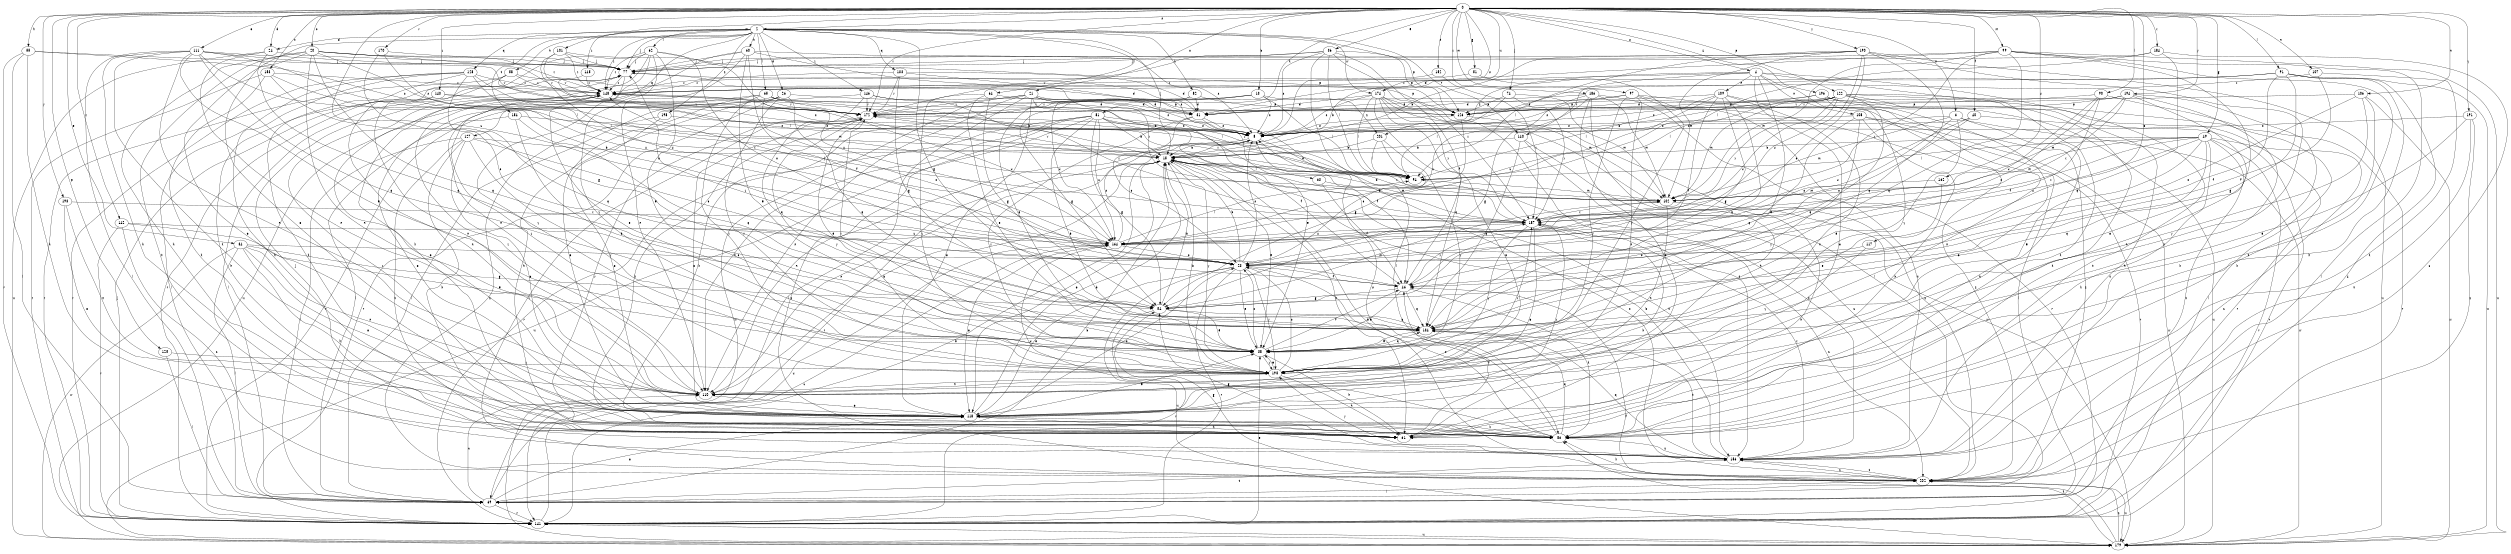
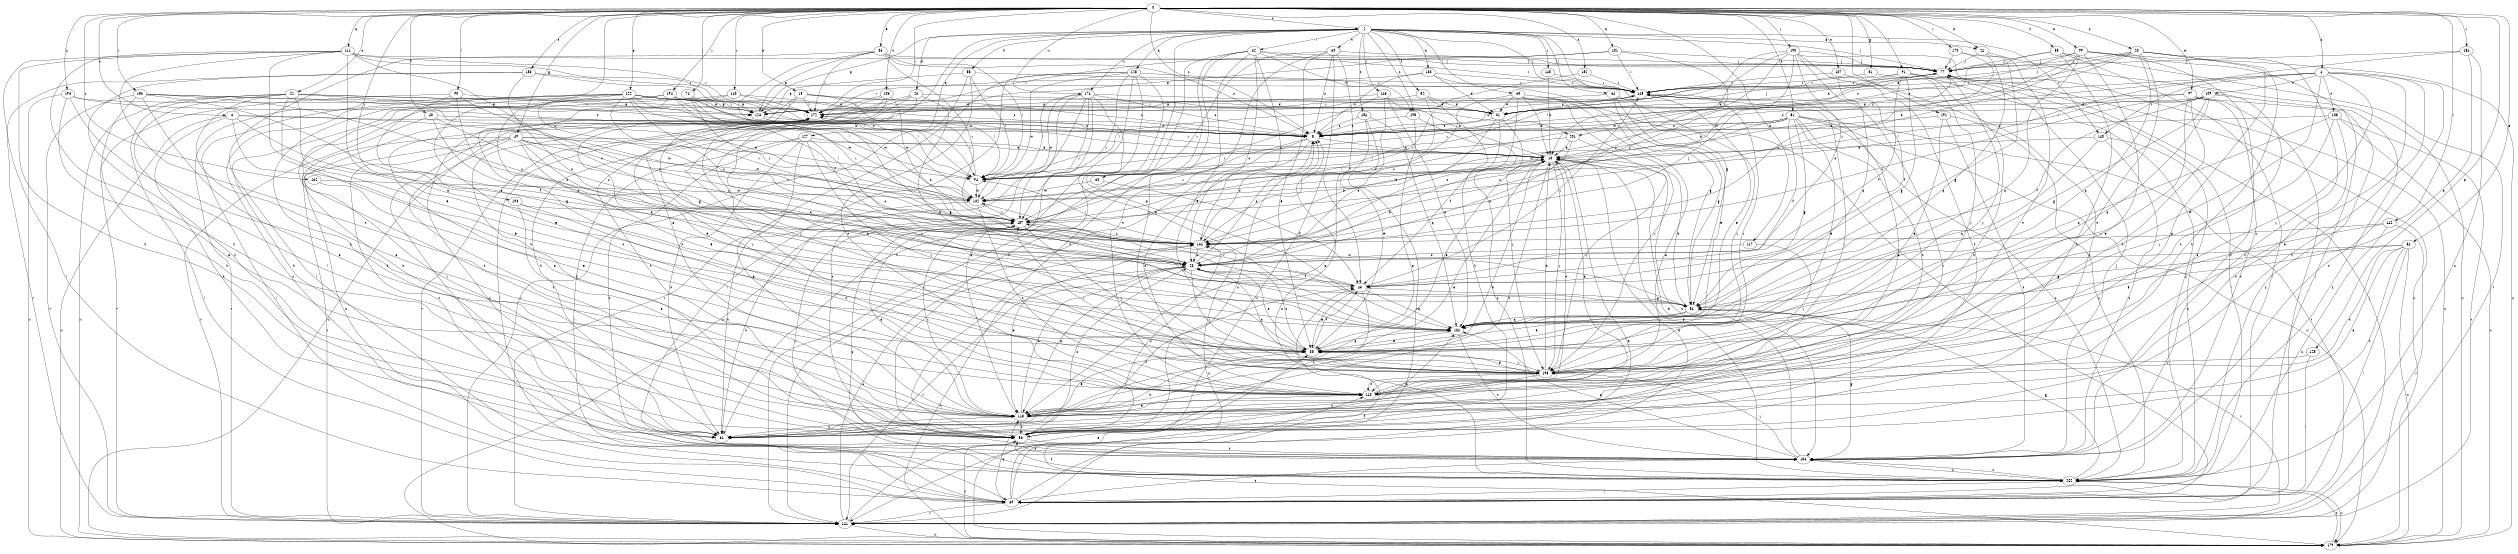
edge "62" -> "110": now "62" -> "198"
